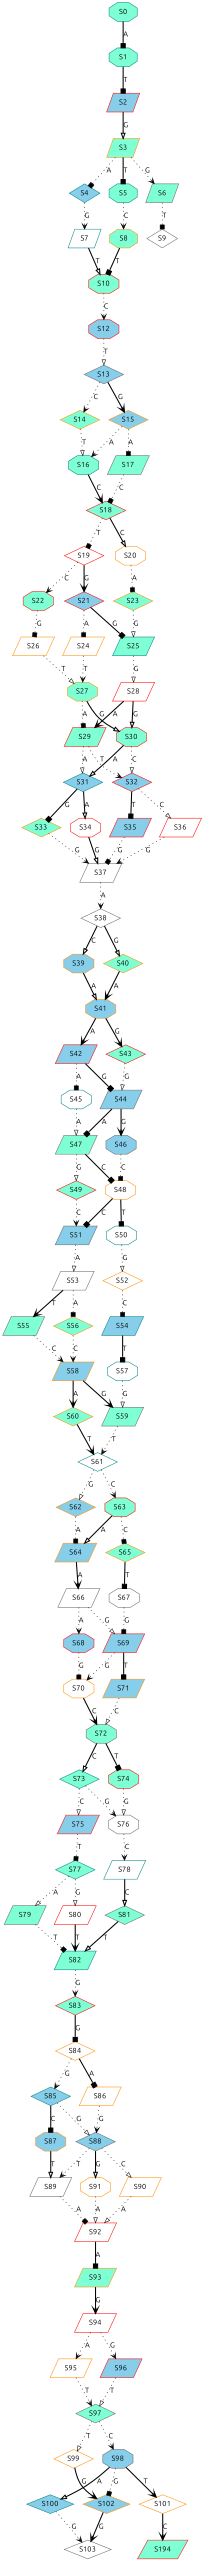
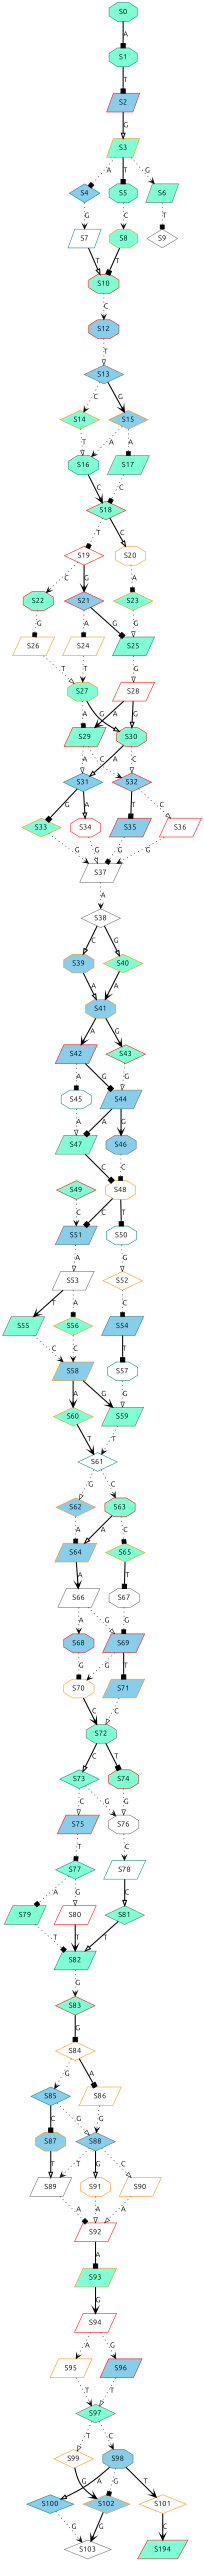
edge "S29" -> "S32": label "T" -> "C"
edge "S34" -> "S37": style bold -> dotted
edge "S47" -> "S49": removed, label "G"
edge "S77" -> "S79": arrowhead onormal -> box
